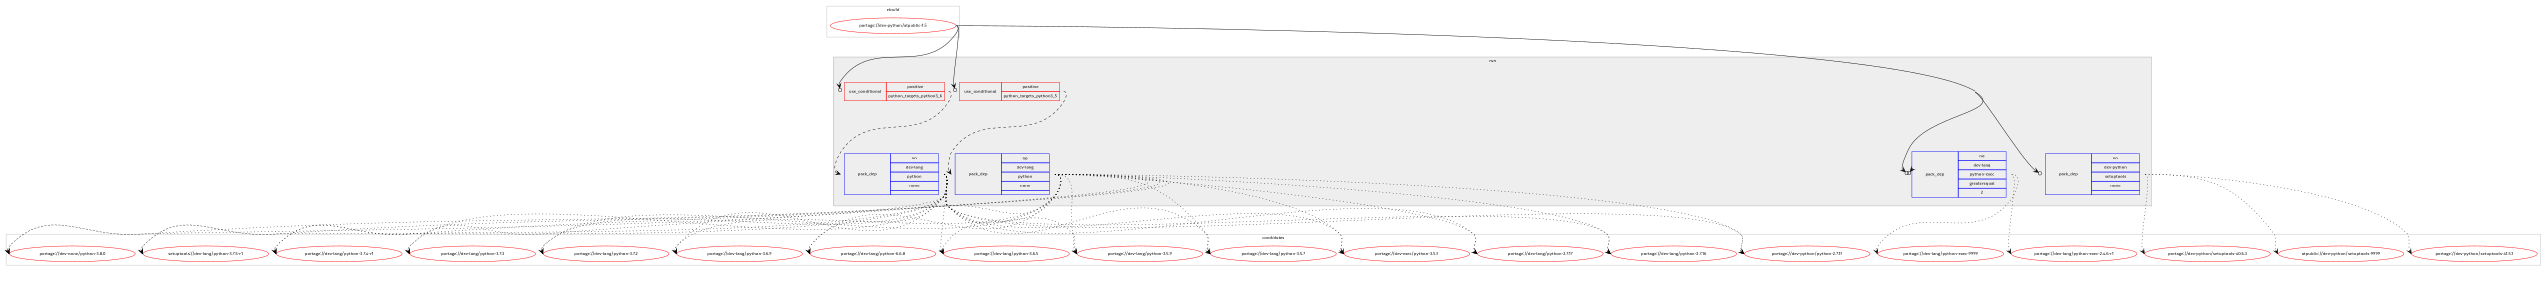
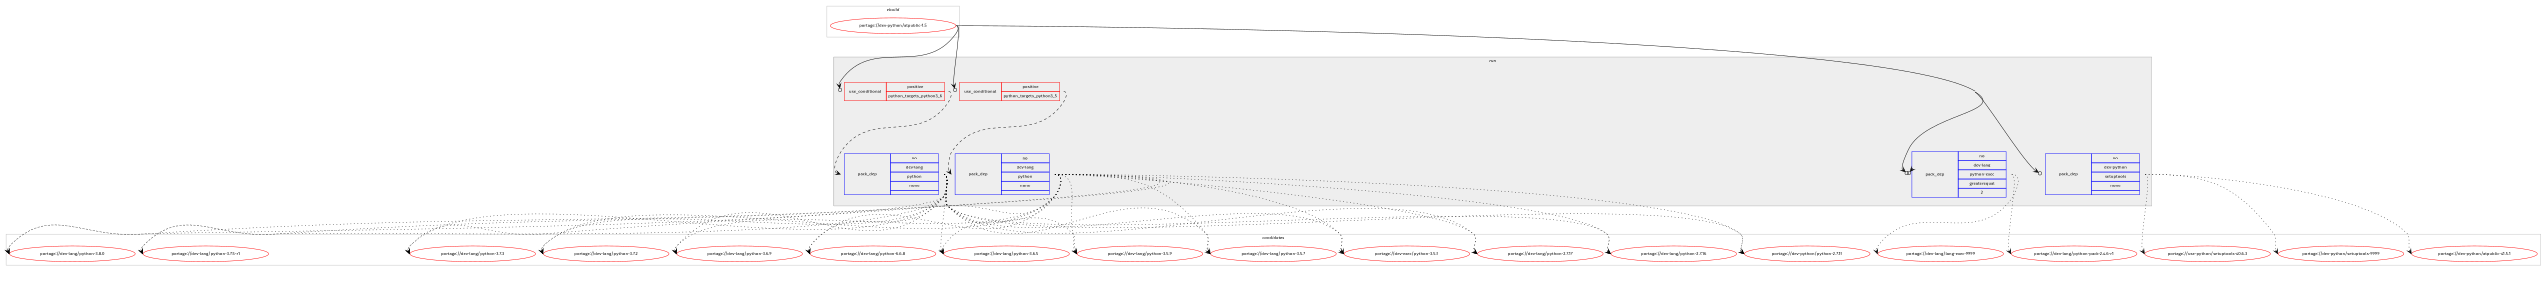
node "portage://dev-none/python-3.8.0": label "portage://dev-none/python-3.8.0" -> "portage://dev-lang/python-3.8.0"
node "setuptools://dev-lang/python-3.7.5-r1": label "setuptools://dev-lang/python-3.7.5-r1" -> "portage://dev-lang/python-3.7.5-r1"
node "portage://dev-lang/python-3.7.4-r1": removed
node "portage://dev-lang/python-exec-9999": label "portage://dev-lang/python-exec-9999" -> "portage://dev-lang/lang-exec-9999"
node "portage://dev-lang/python-exec-2.4.6-r1": label "portage://dev-lang/python-exec-2.4.6-r1" -> "portage://dev-lang/python-pack-2.4.6-r1"
node "portage://dev-python/setuptools-40.6.3": label "portage://dev-python/setuptools-40.6.3" -> "portage://use-python/setuptools-40.6.3"
node "atpublic://dev-python/setuptools-9999": label "atpublic://dev-python/setuptools-9999" -> "portage://dev-python/setuptools-9999"
node "portage://dev-python/setuptools-41.5.1": label "portage://dev-python/setuptools-41.5.1" -> "portage://dev-python/atpublic-41.5.1"
